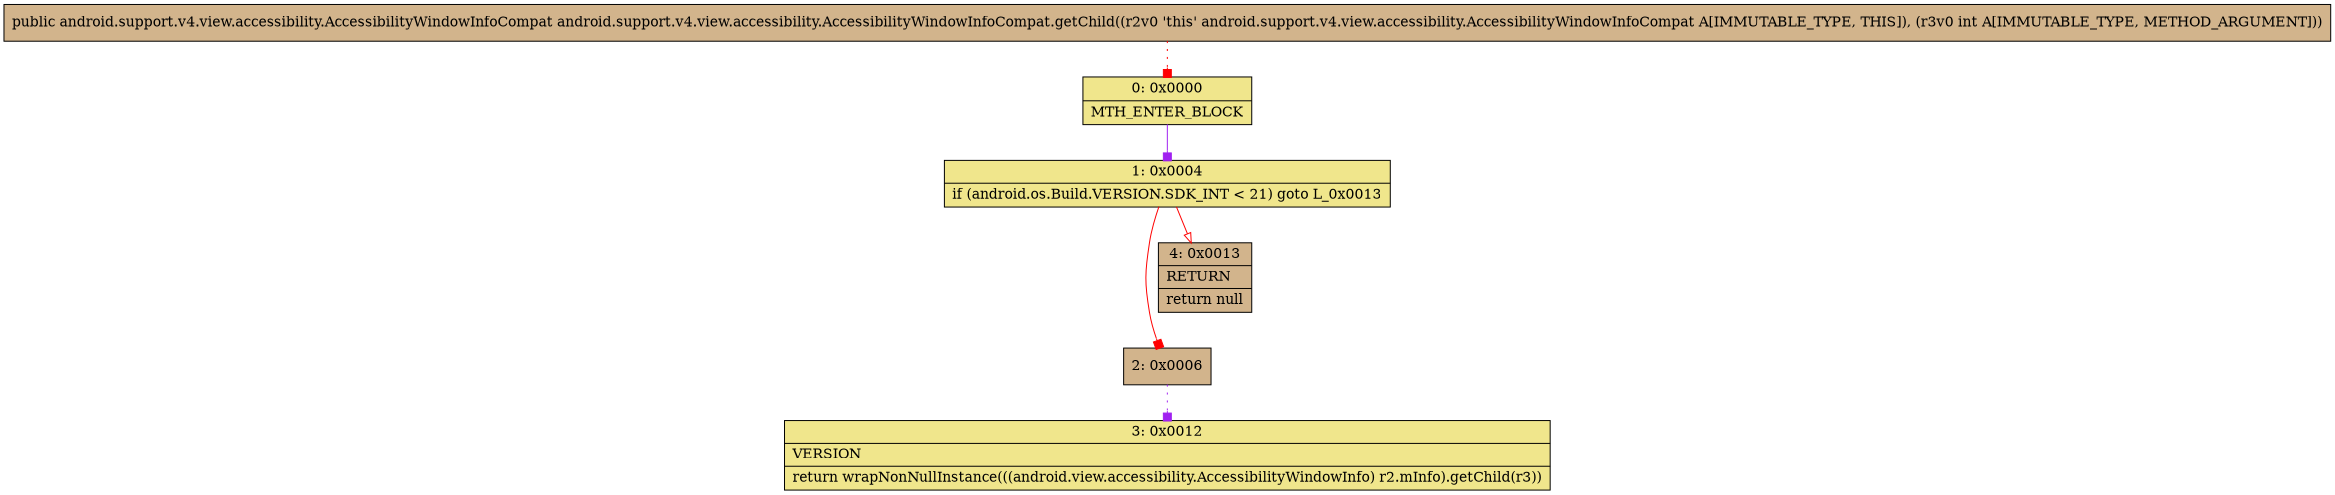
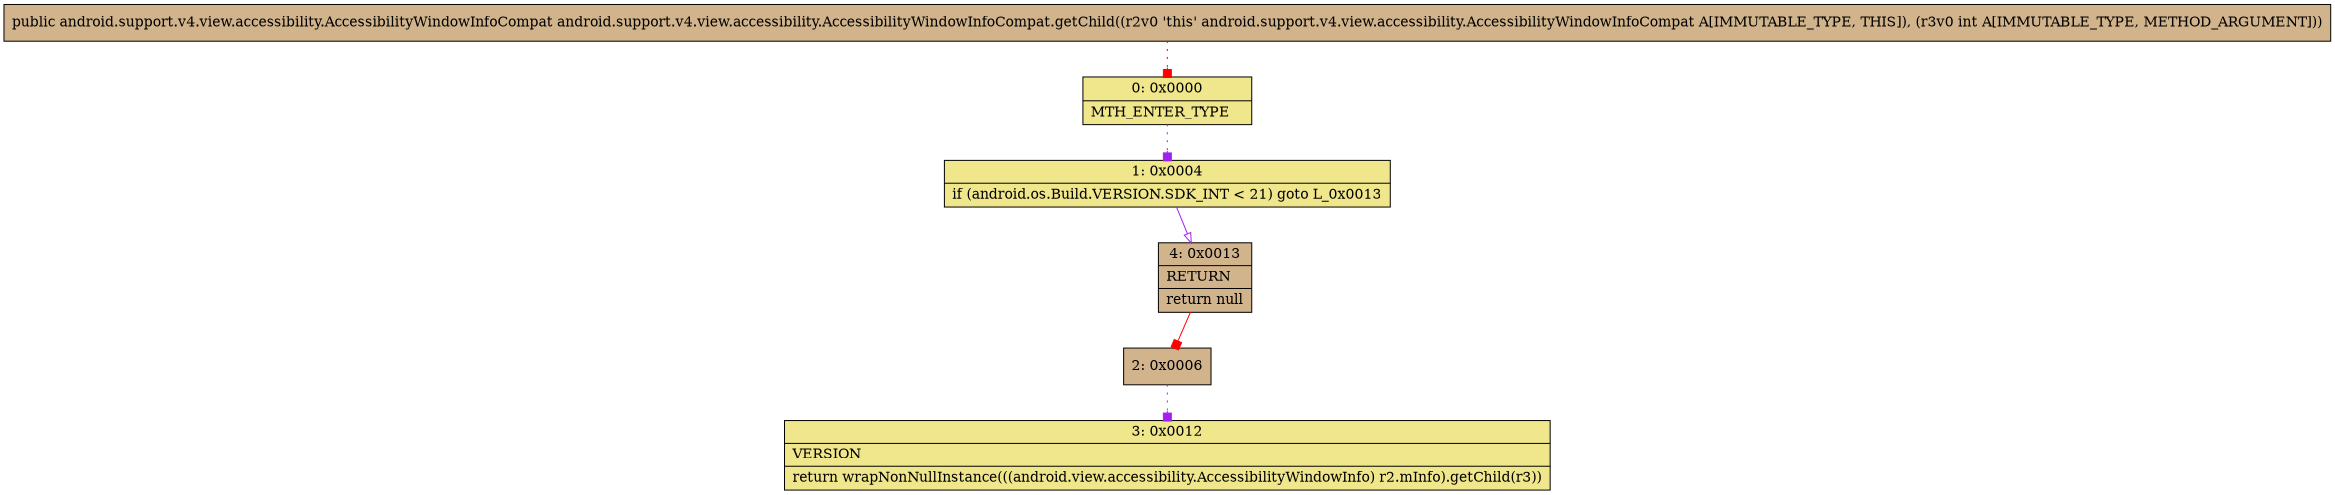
node "0: 0x0000": text "MTH_ENTER_BLOCK" -> "MTH_ENTER_TYPE"
edge "0: 0x0000" -> "1: 0x0004": style solid -> dotted
edge "1: 0x0004" -> "4: 0x0013": color red -> purple
edge "1: 0x0004" -> "2: 0x0006": now "4: 0x0013" -> "2: 0x0006"
